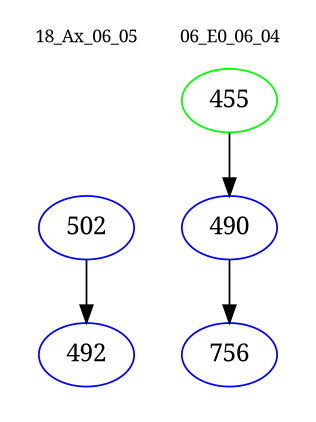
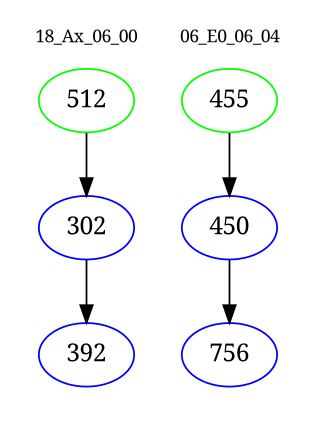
cluster "18_Ax_06_05": label "18_Ax_06_05" -> "18_Ax_06_00"
node "512": added
node "502": label "502" -> "302"
node "490": label "490" -> "450"
node "492": label "492" -> "392"
